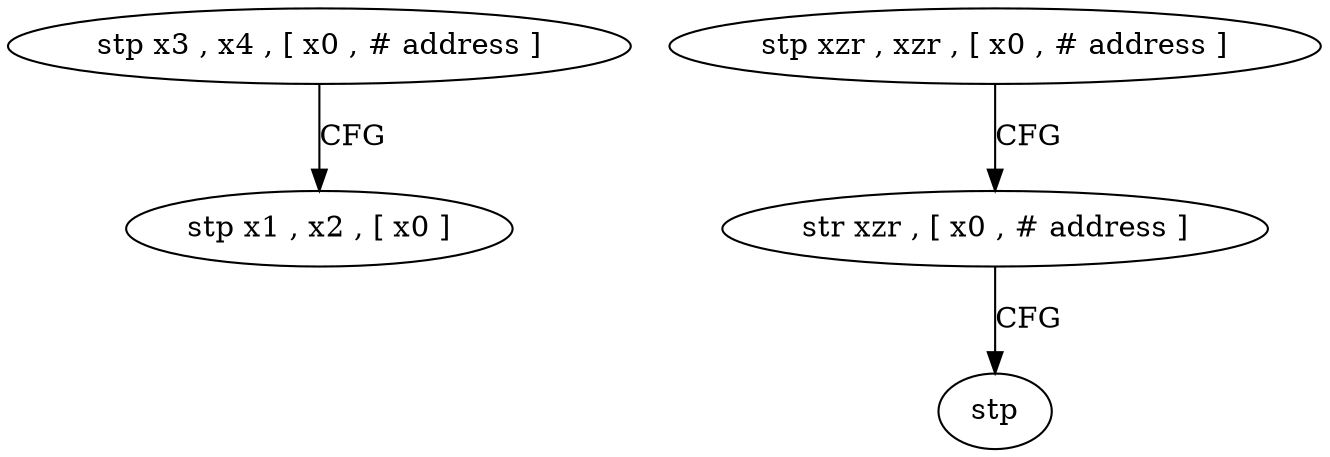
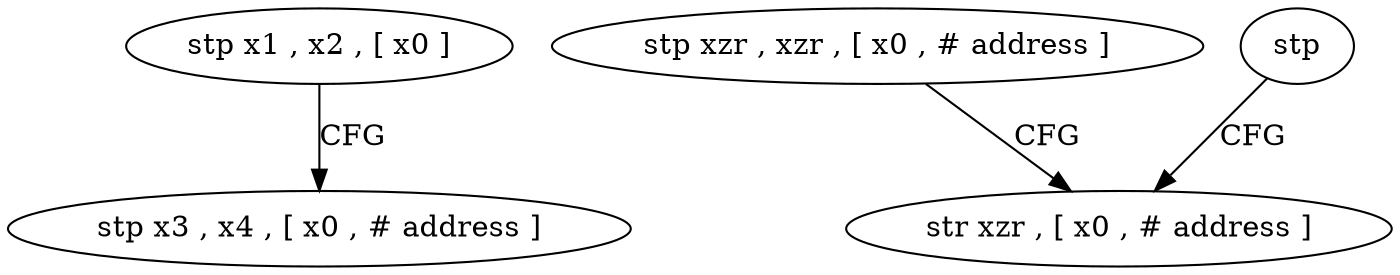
edge "stp x3 , x4 , [ x0 , # address ]" -> "stp x1 , x2 , [ x0 ]": reversed
edge "str xzr , [ x0 , # address ]" -> "stp": reversed
